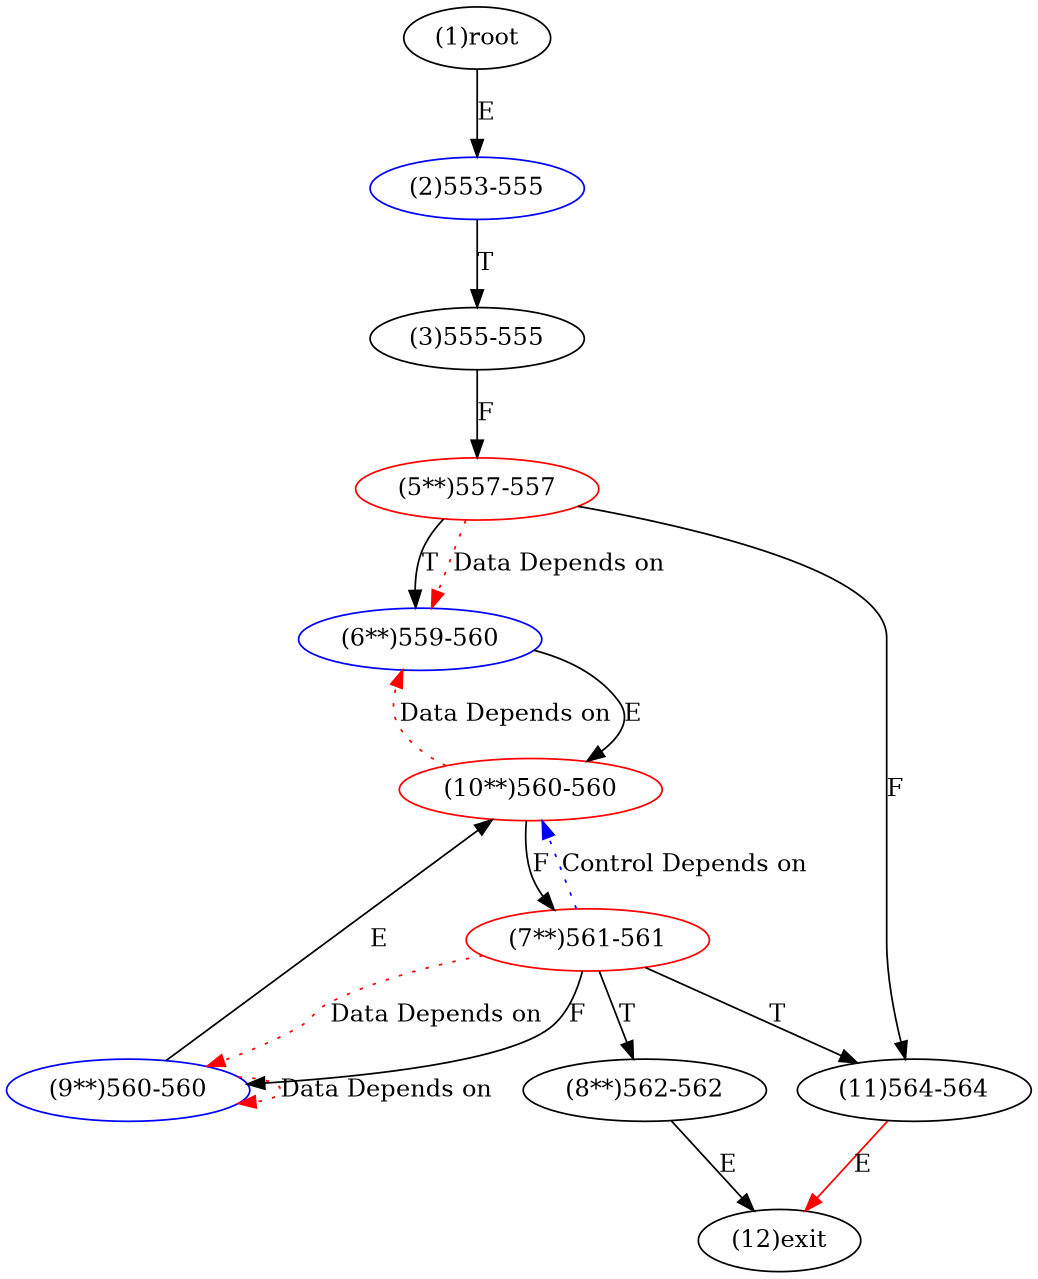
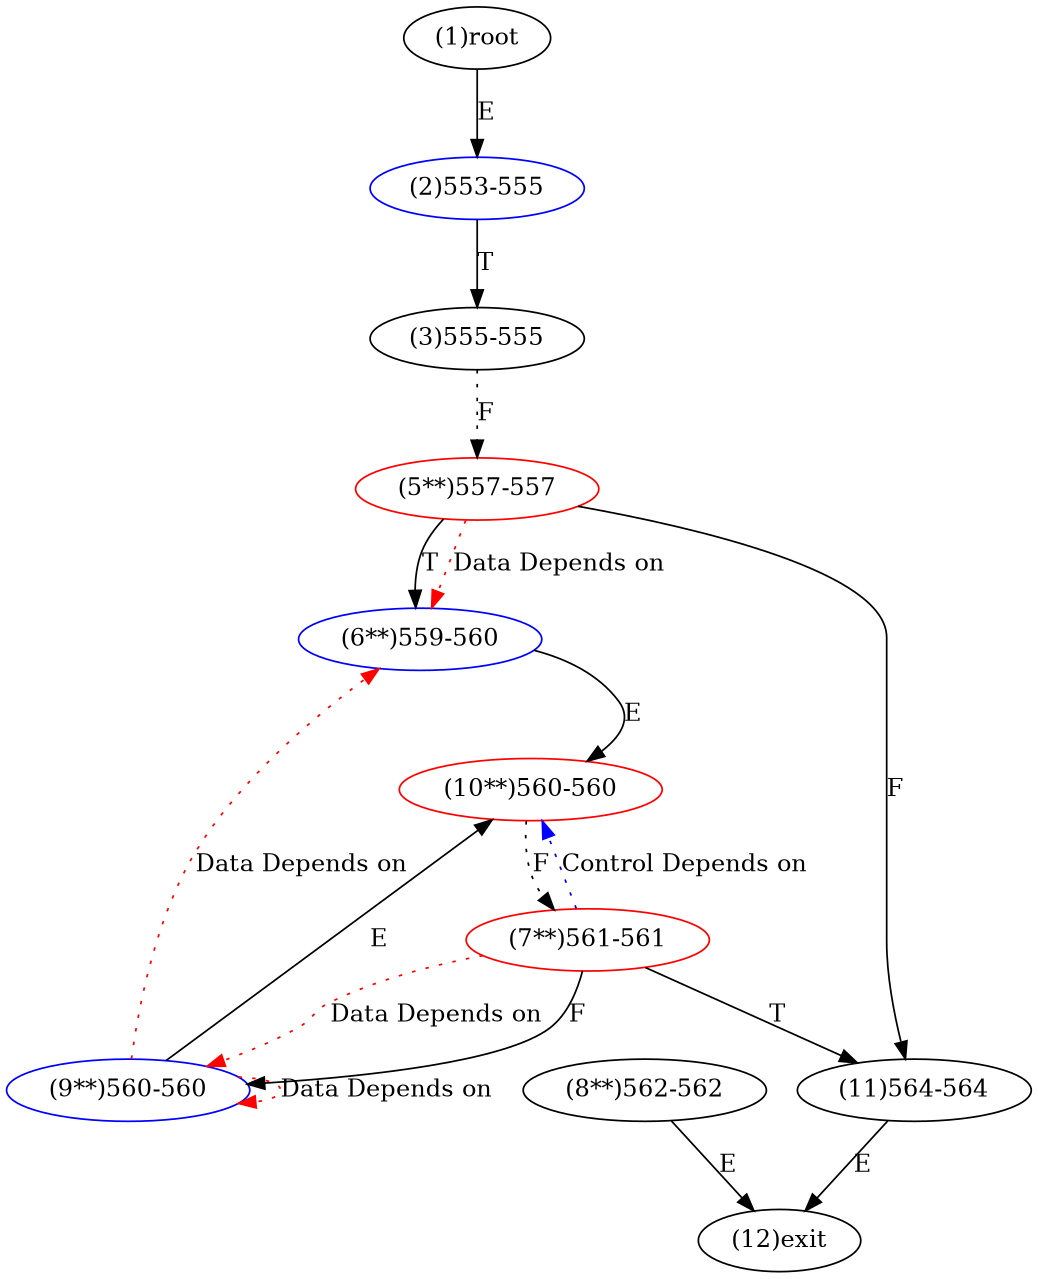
edge "(3)555-555" -> "(5**)557-557": style solid -> dotted
edge "(10**)560-560" -> "(6**)559-560": now "(9**)560-560" -> "(6**)559-560"
edge "(10**)560-560" -> "(7**)561-561": style solid -> dotted
edge "(7**)561-561" -> "(8**)562-562": removed, label "T"
edge "(11)564-564" -> "(12)exit": color red -> black
